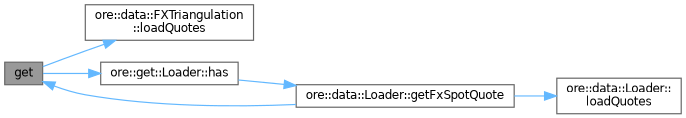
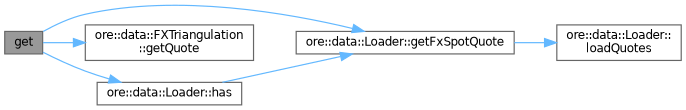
node "ore::data::FXTriangulation ::loadQuotes": label "ore::data::FXTriangulation ::loadQuotes" -> "ore::data::FXTriangulation ::getQuote"
node "ore::get::Loader::has": label "ore::get::Loader::has" -> "ore::data::Loader::has"
edge "ore::data::Loader::getFxSpotQuote" -> "get": reversed
